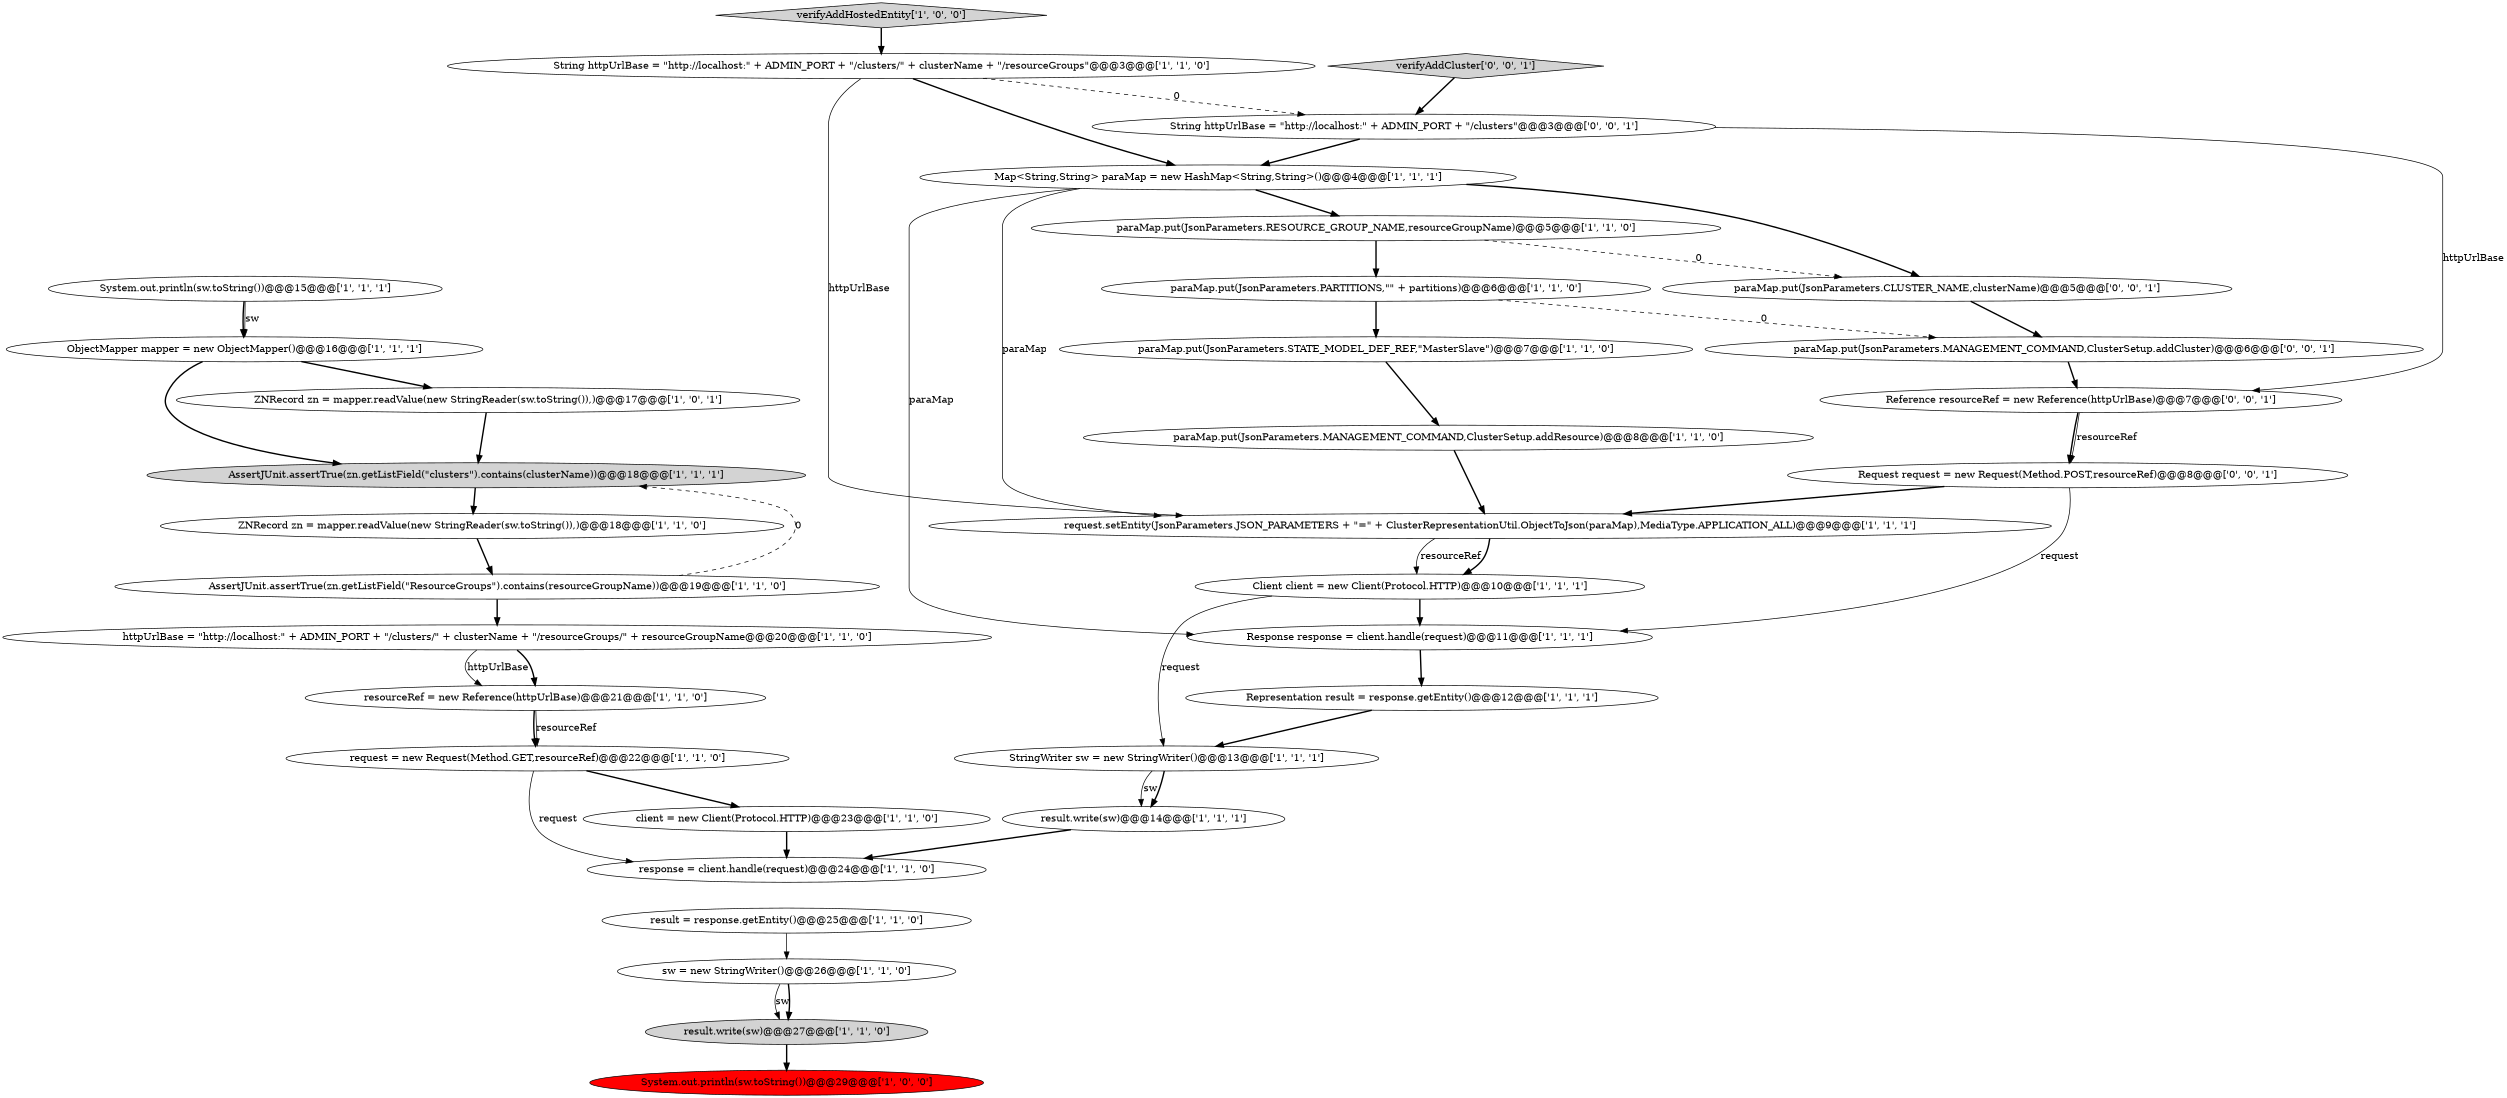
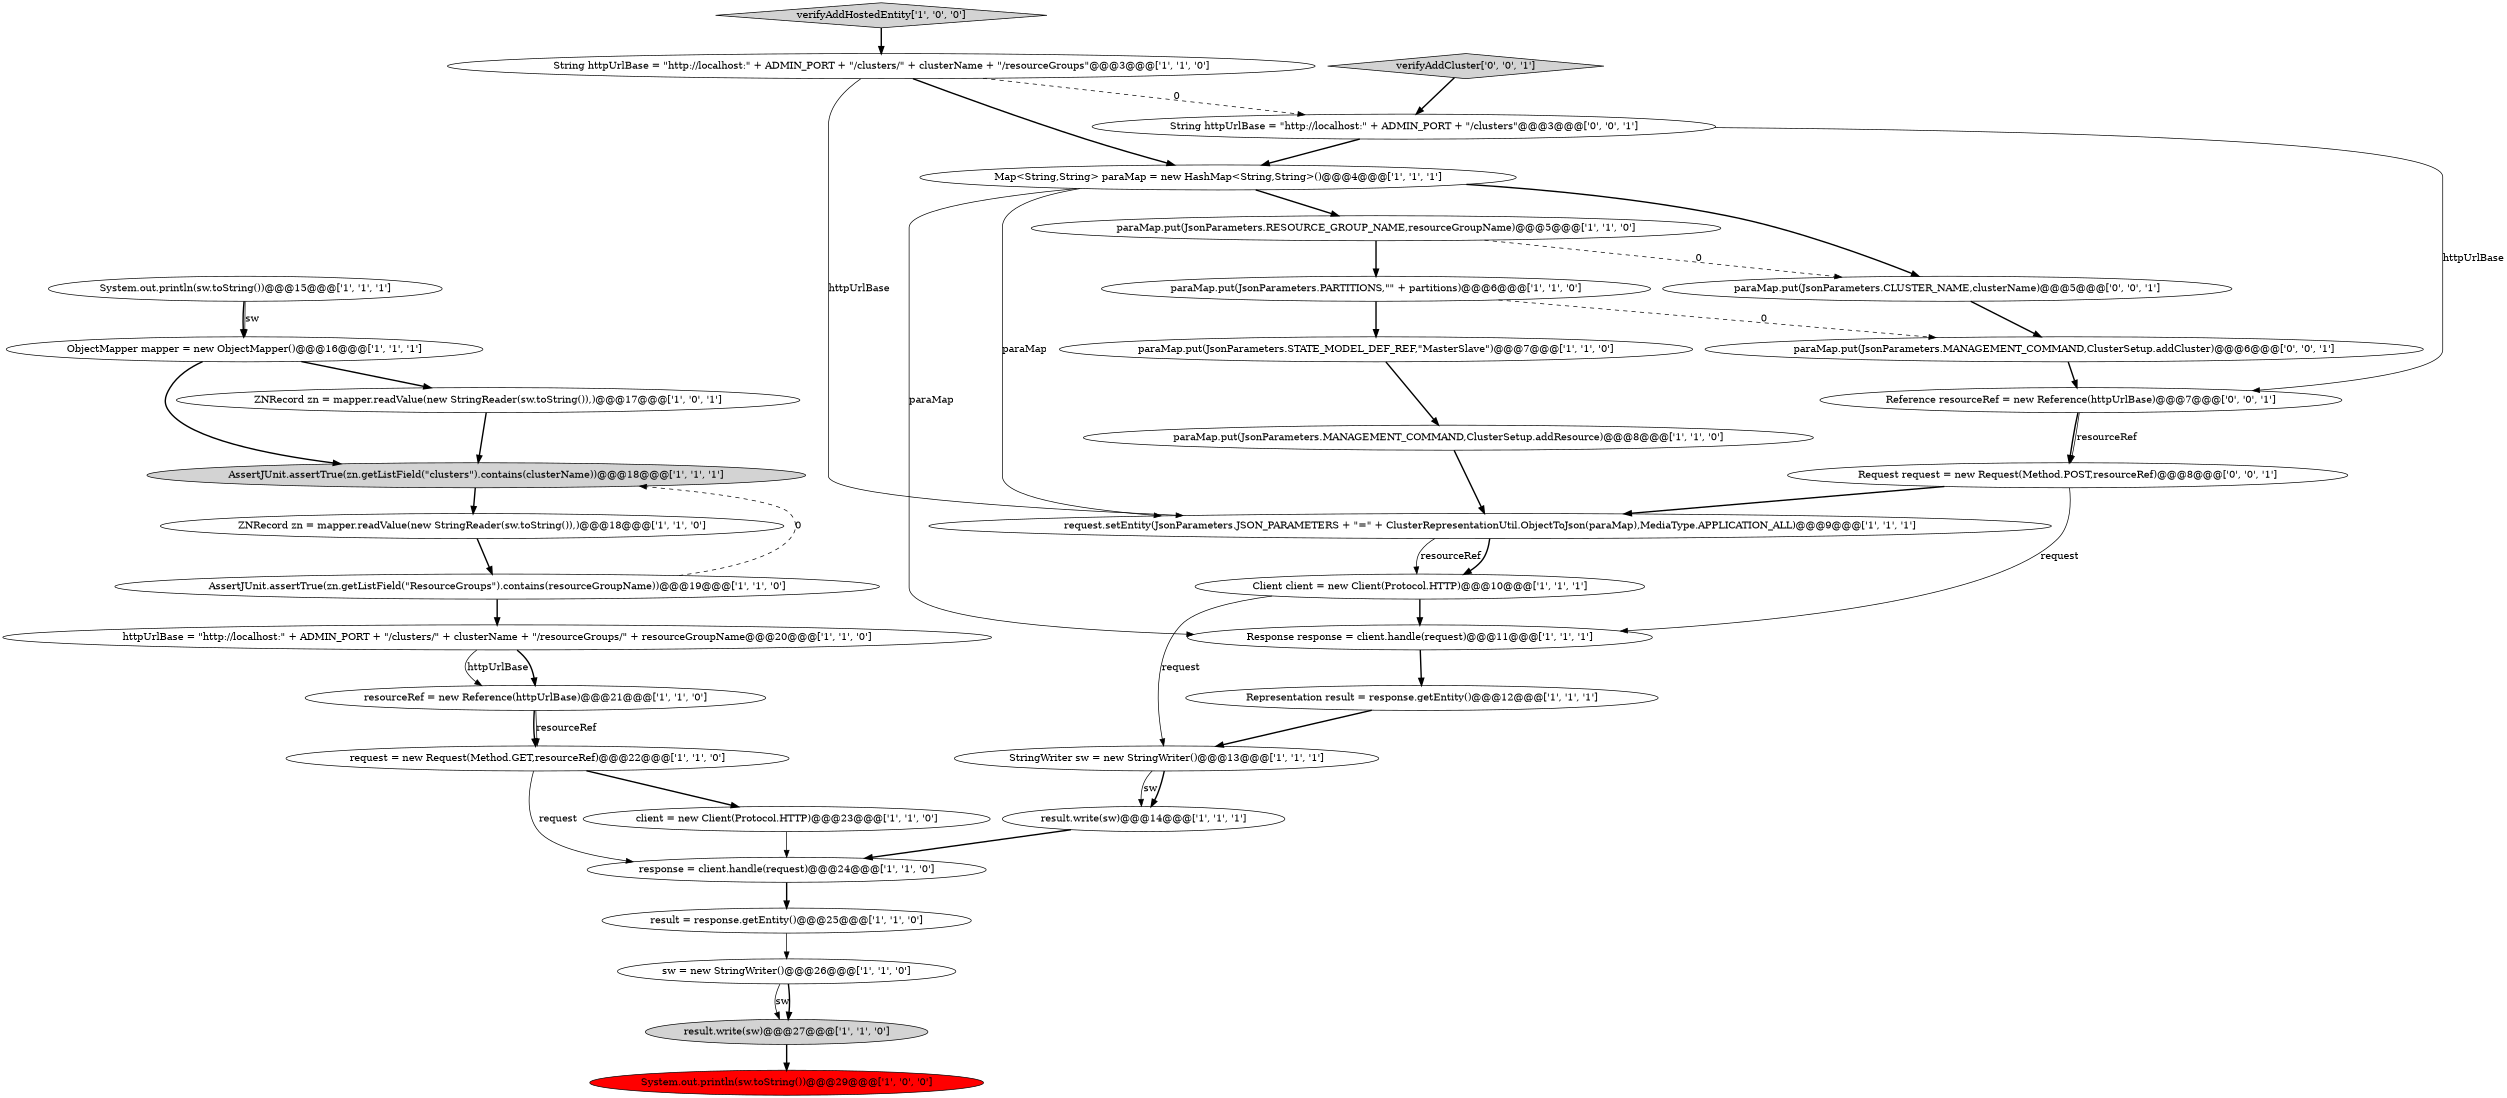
edge "client = new Client(Protocol.HTTP)@@@23@@@['1', '1', '0']" -> "response = client.handle(request)@@@24@@@['1', '1', '0']": style bold -> solid
edge "response = client.handle(request)@@@24@@@['1', '1', '0']" -> "result = response.getEntity()@@@25@@@['1', '1', '0']": added
